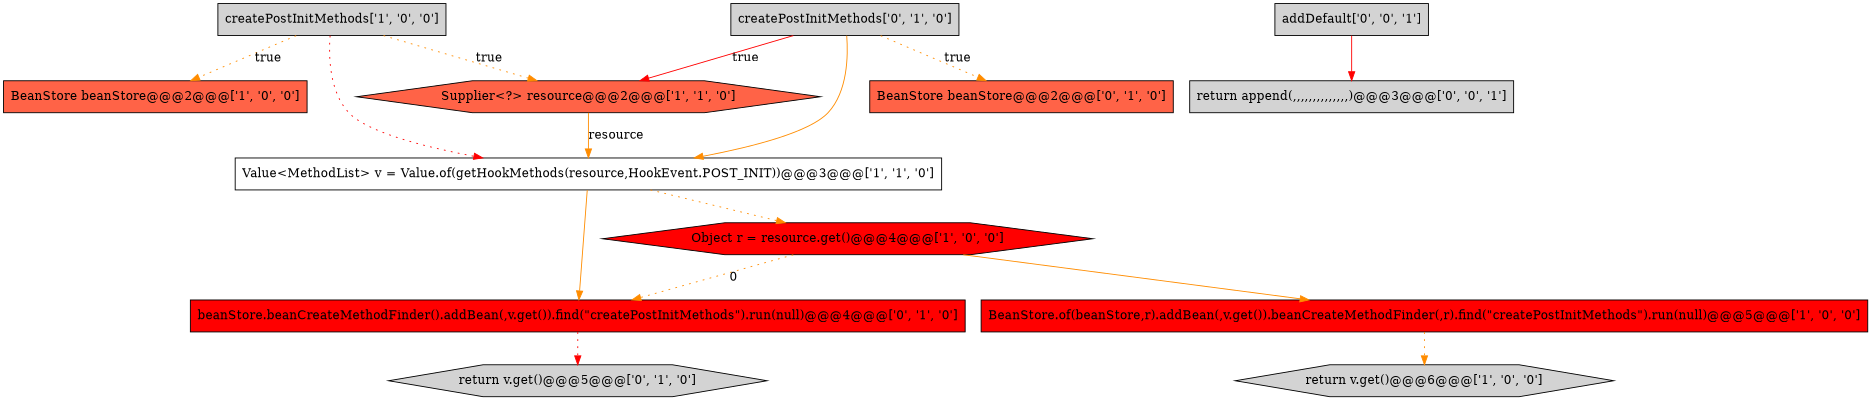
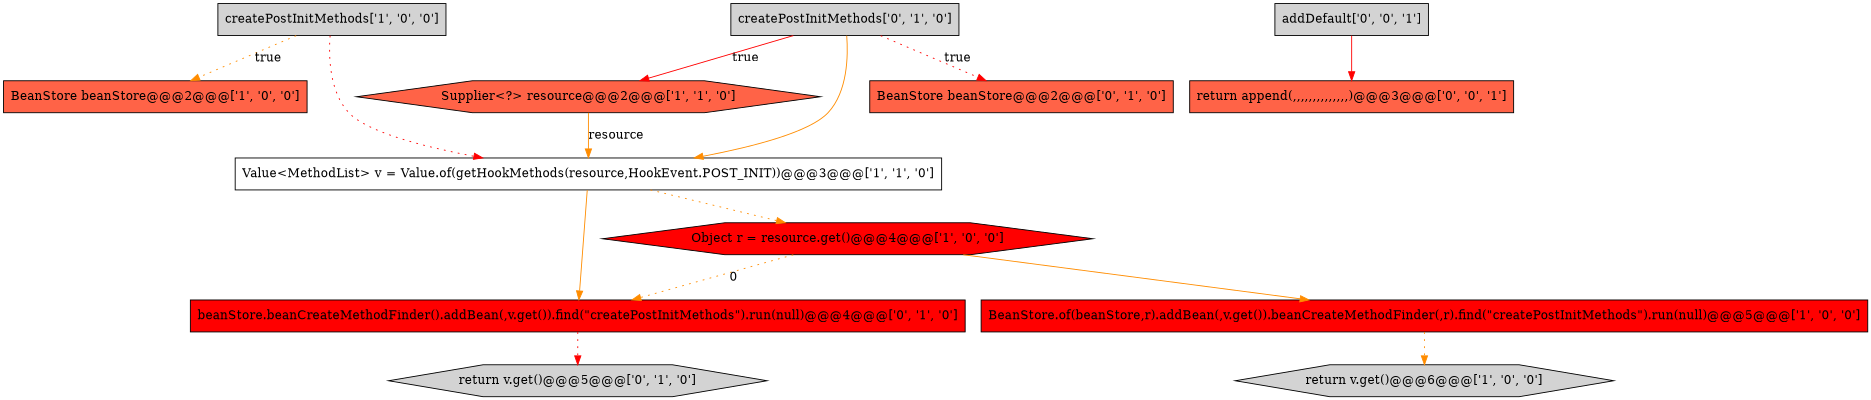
edge "createPostInitMethods['0', '1', '0']" -> "BeanStore beanStore@@@2@@@['0', '1', '0']": color darkorange -> red
edge "createPostInitMethods['1', '0', '0']" -> "Supplier<?> resource@@@2@@@['1', '1', '0']": removed, label "true"
node "return append(,,,,,,,,,,,,,,)@@@3@@@['0', '0', '1']": fillcolor lightgray -> tomato
